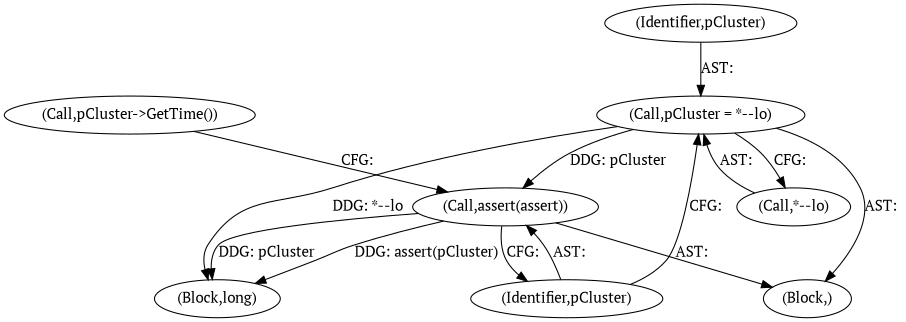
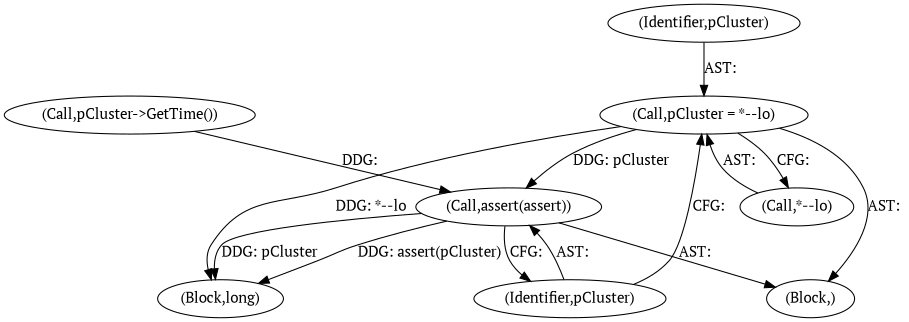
edge "(Call,pCluster->GetTime())" -> "(Call,assert(assert))": label "CFG: " -> "DDG: "
